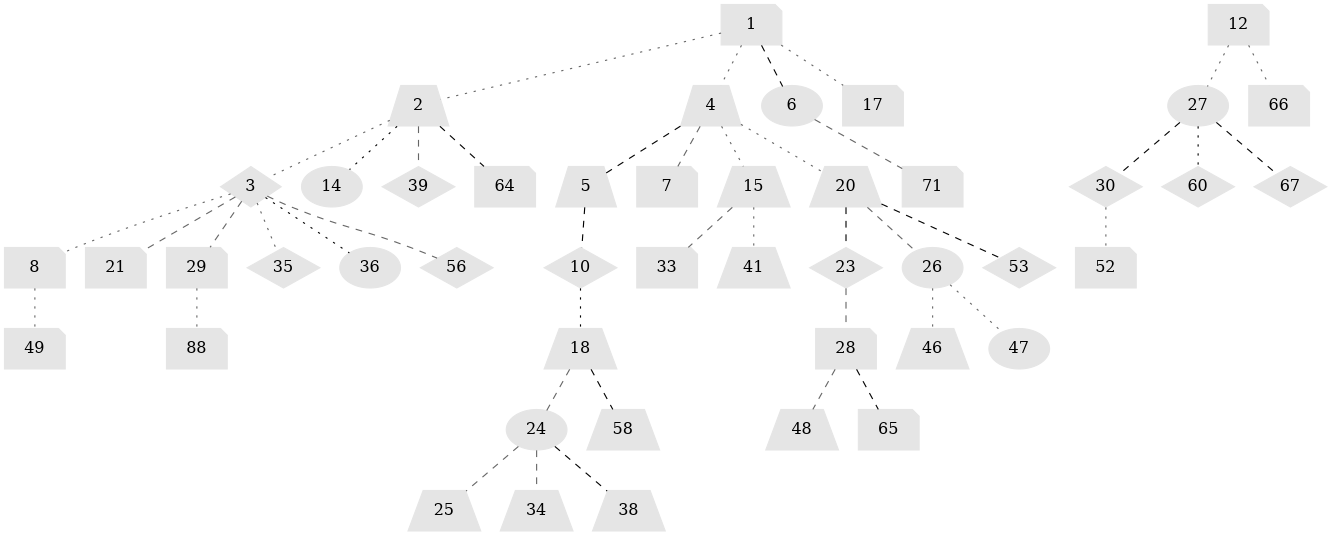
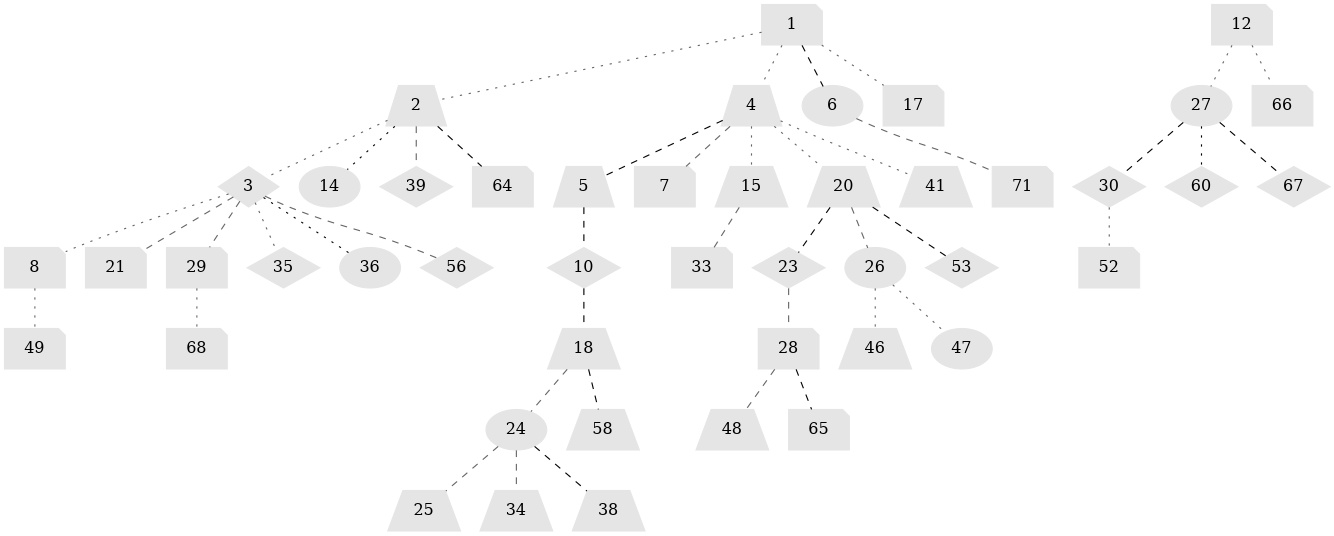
edge "15" -- "41": now "4" -- "41"
edge "10" -- "18": style dotted -> dashed
node "88": label "88" -> "68"
